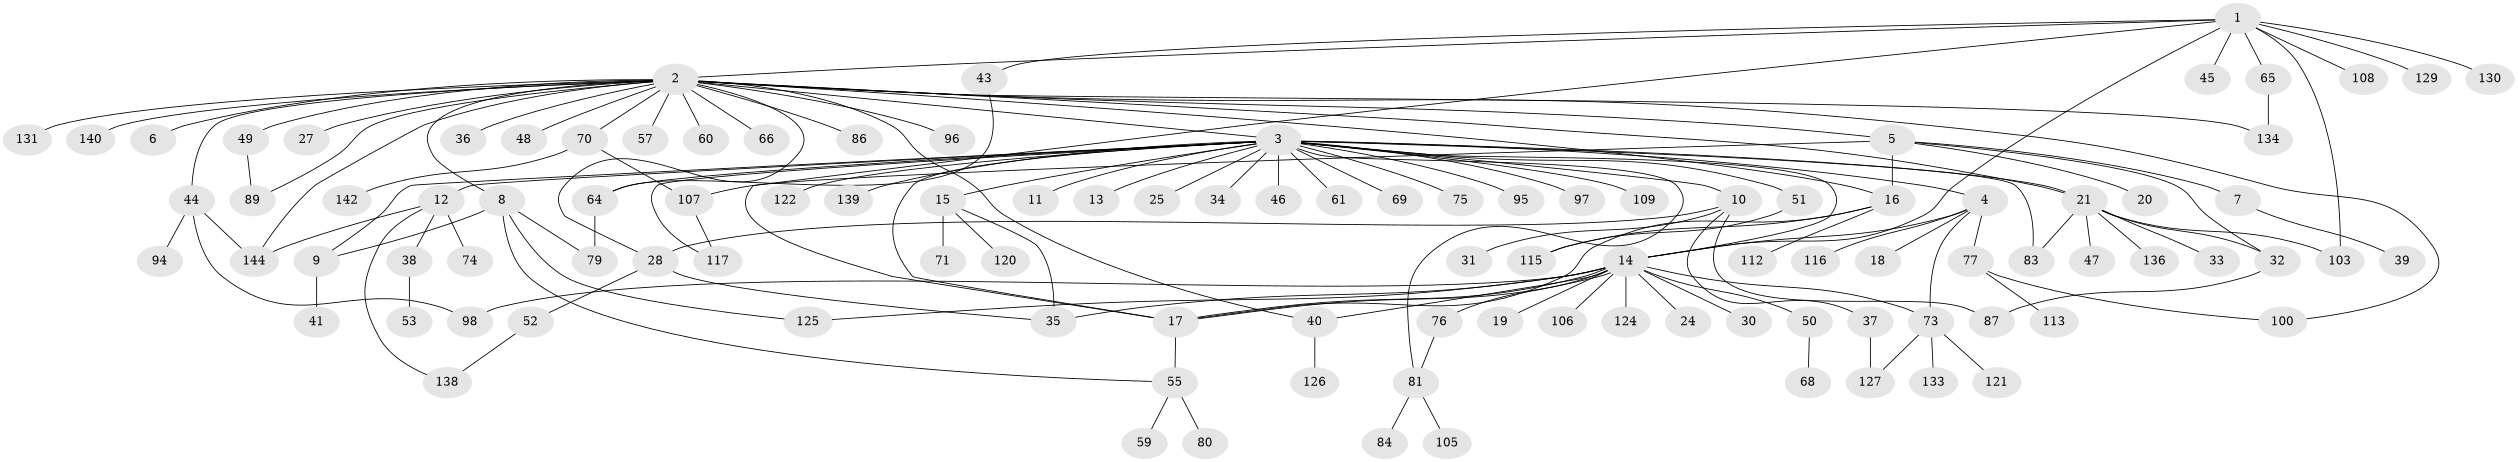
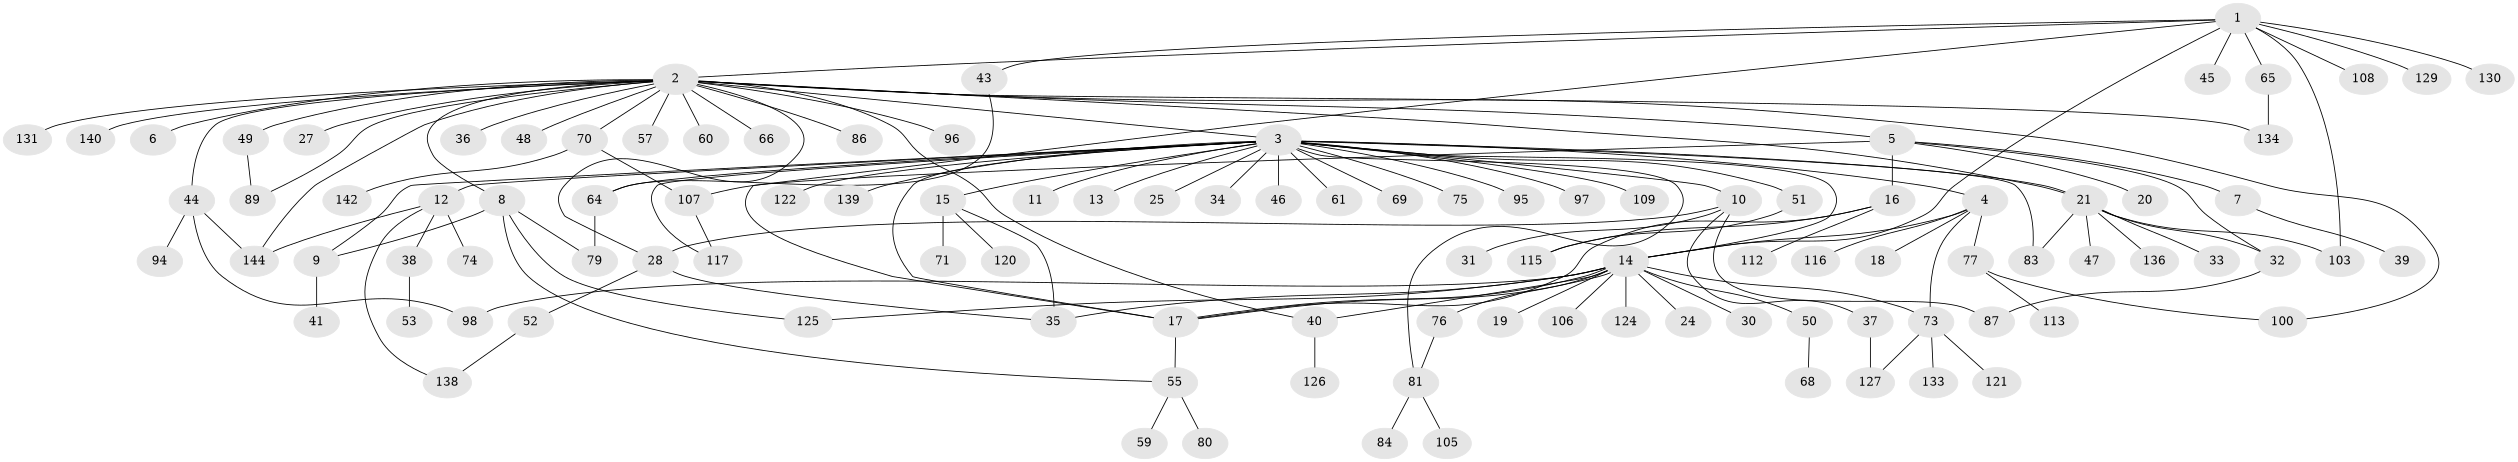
edge "2" -- "16": removed
